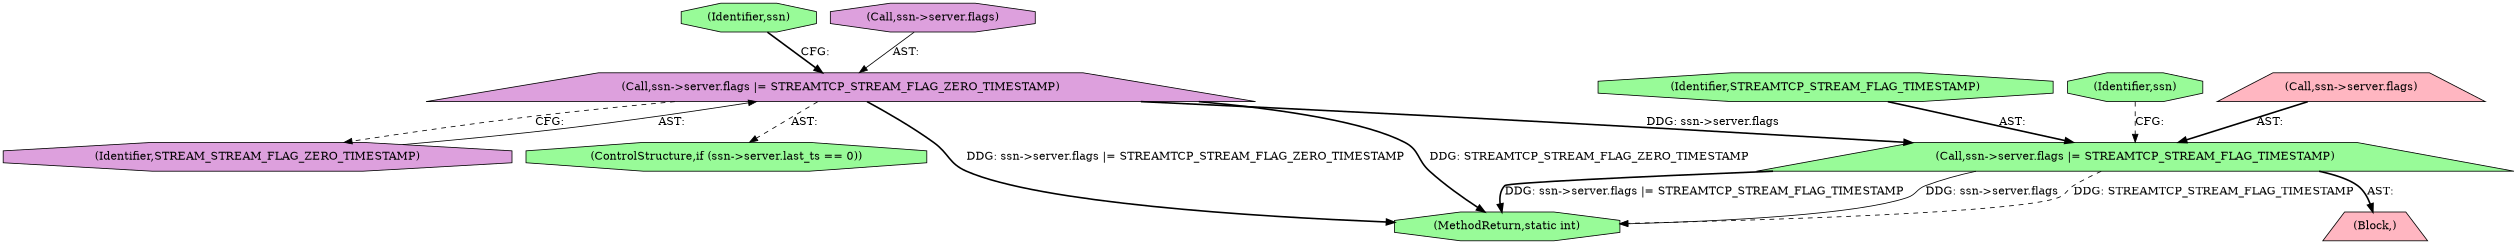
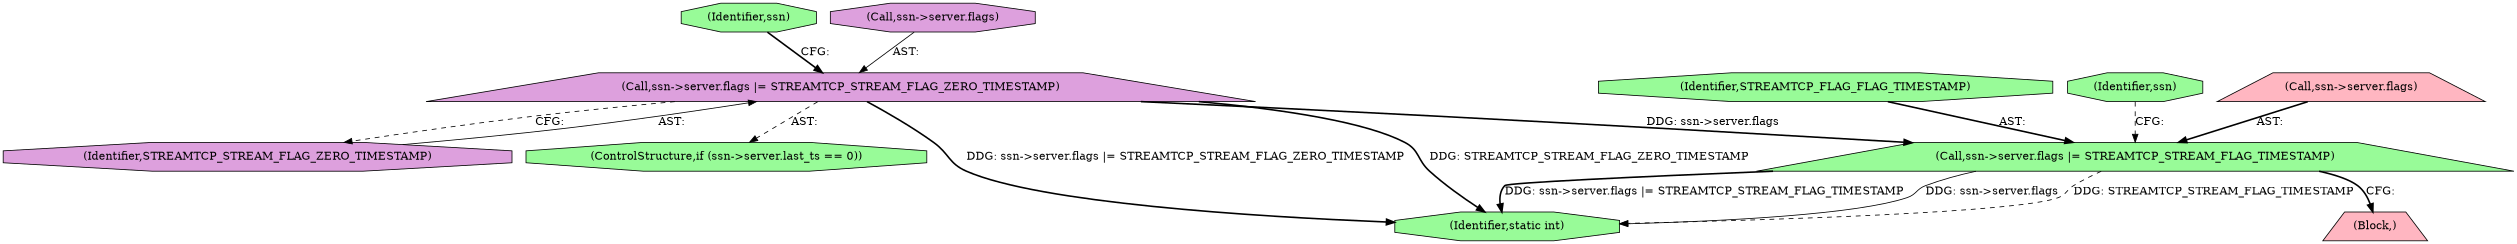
node "(Identifier,STREAMTCP_STREAM_FLAG_TIMESTAMP)": label "(Identifier,STREAMTCP_STREAM_FLAG_TIMESTAMP)" -> "(Identifier,STREAMTCP_FLAG_FLAG_TIMESTAMP)"
node "(Identifier,STREAM_STREAM_FLAG_ZERO_TIMESTAMP)": label "(Identifier,STREAM_STREAM_FLAG_ZERO_TIMESTAMP)" -> "(Identifier,STREAMTCP_STREAM_FLAG_ZERO_TIMESTAMP)"
edge "(Call,ssn->server.flags |= STREAMTCP_STREAM_FLAG_TIMESTAMP)" -> "(Block,)": label "AST: " -> "CFG: "
node "(MethodReturn,static int)": label "(MethodReturn,static int)" -> "(Identifier,static int)"
